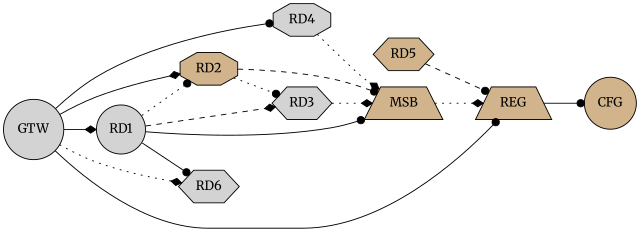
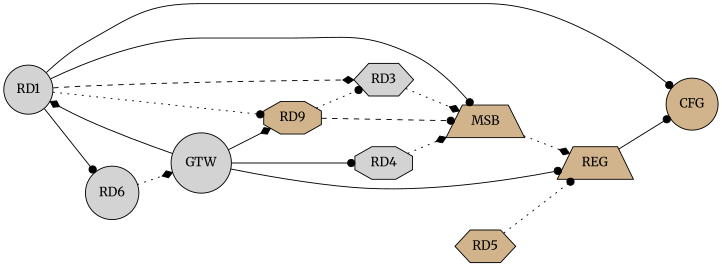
edge "RD1" -> "CFG": added
node "RD2": label "RD2" -> "RD9"
edge "RD5" -> "REG": style dashed -> dotted
edge "GTW" -> "RD6": reversed
node "RD6": shape hexagon -> circle
